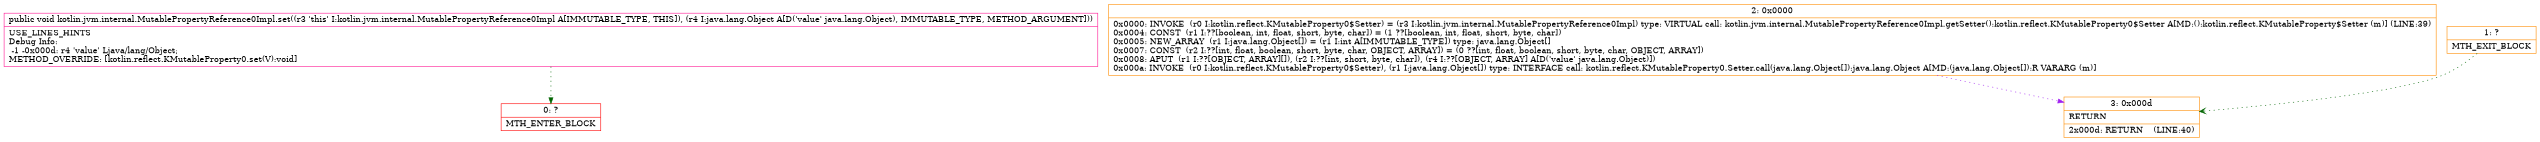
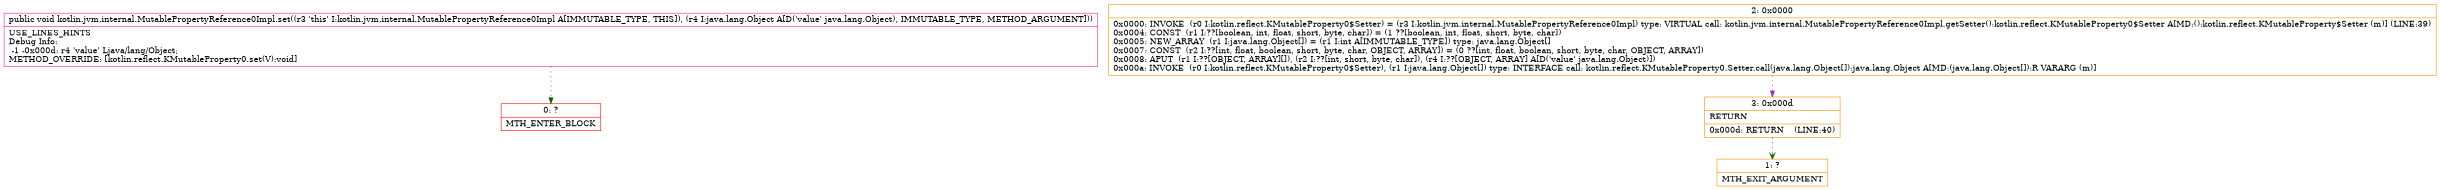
node "1: ?": text "MTH_EXIT_BLOCK" -> "MTH_EXIT_ARGUMENT"
edge "1: ?" -> "3: 0x000d": reversed
node "3: 0x000d": text "2x000d: RETURN    (LINE:40)" -> "0x000d: RETURN    (LINE:40)"
